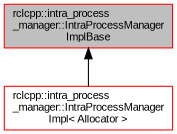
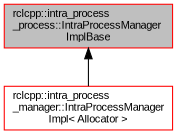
node "rclcpp::intra_process _manager::IntraProcessManager ImplBase": label "rclcpp::intra_process _manager::IntraProcessManager ImplBase" -> "rclcpp::intra_process _process::IntraProcessManager ImplBase"
